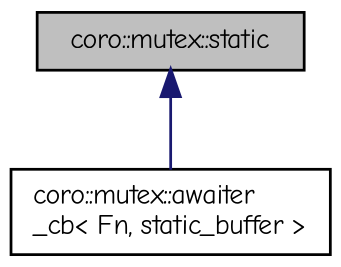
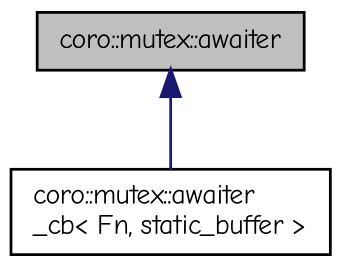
node "coro::mutex::static": label "coro::mutex::static" -> "coro::mutex::awaiter"
